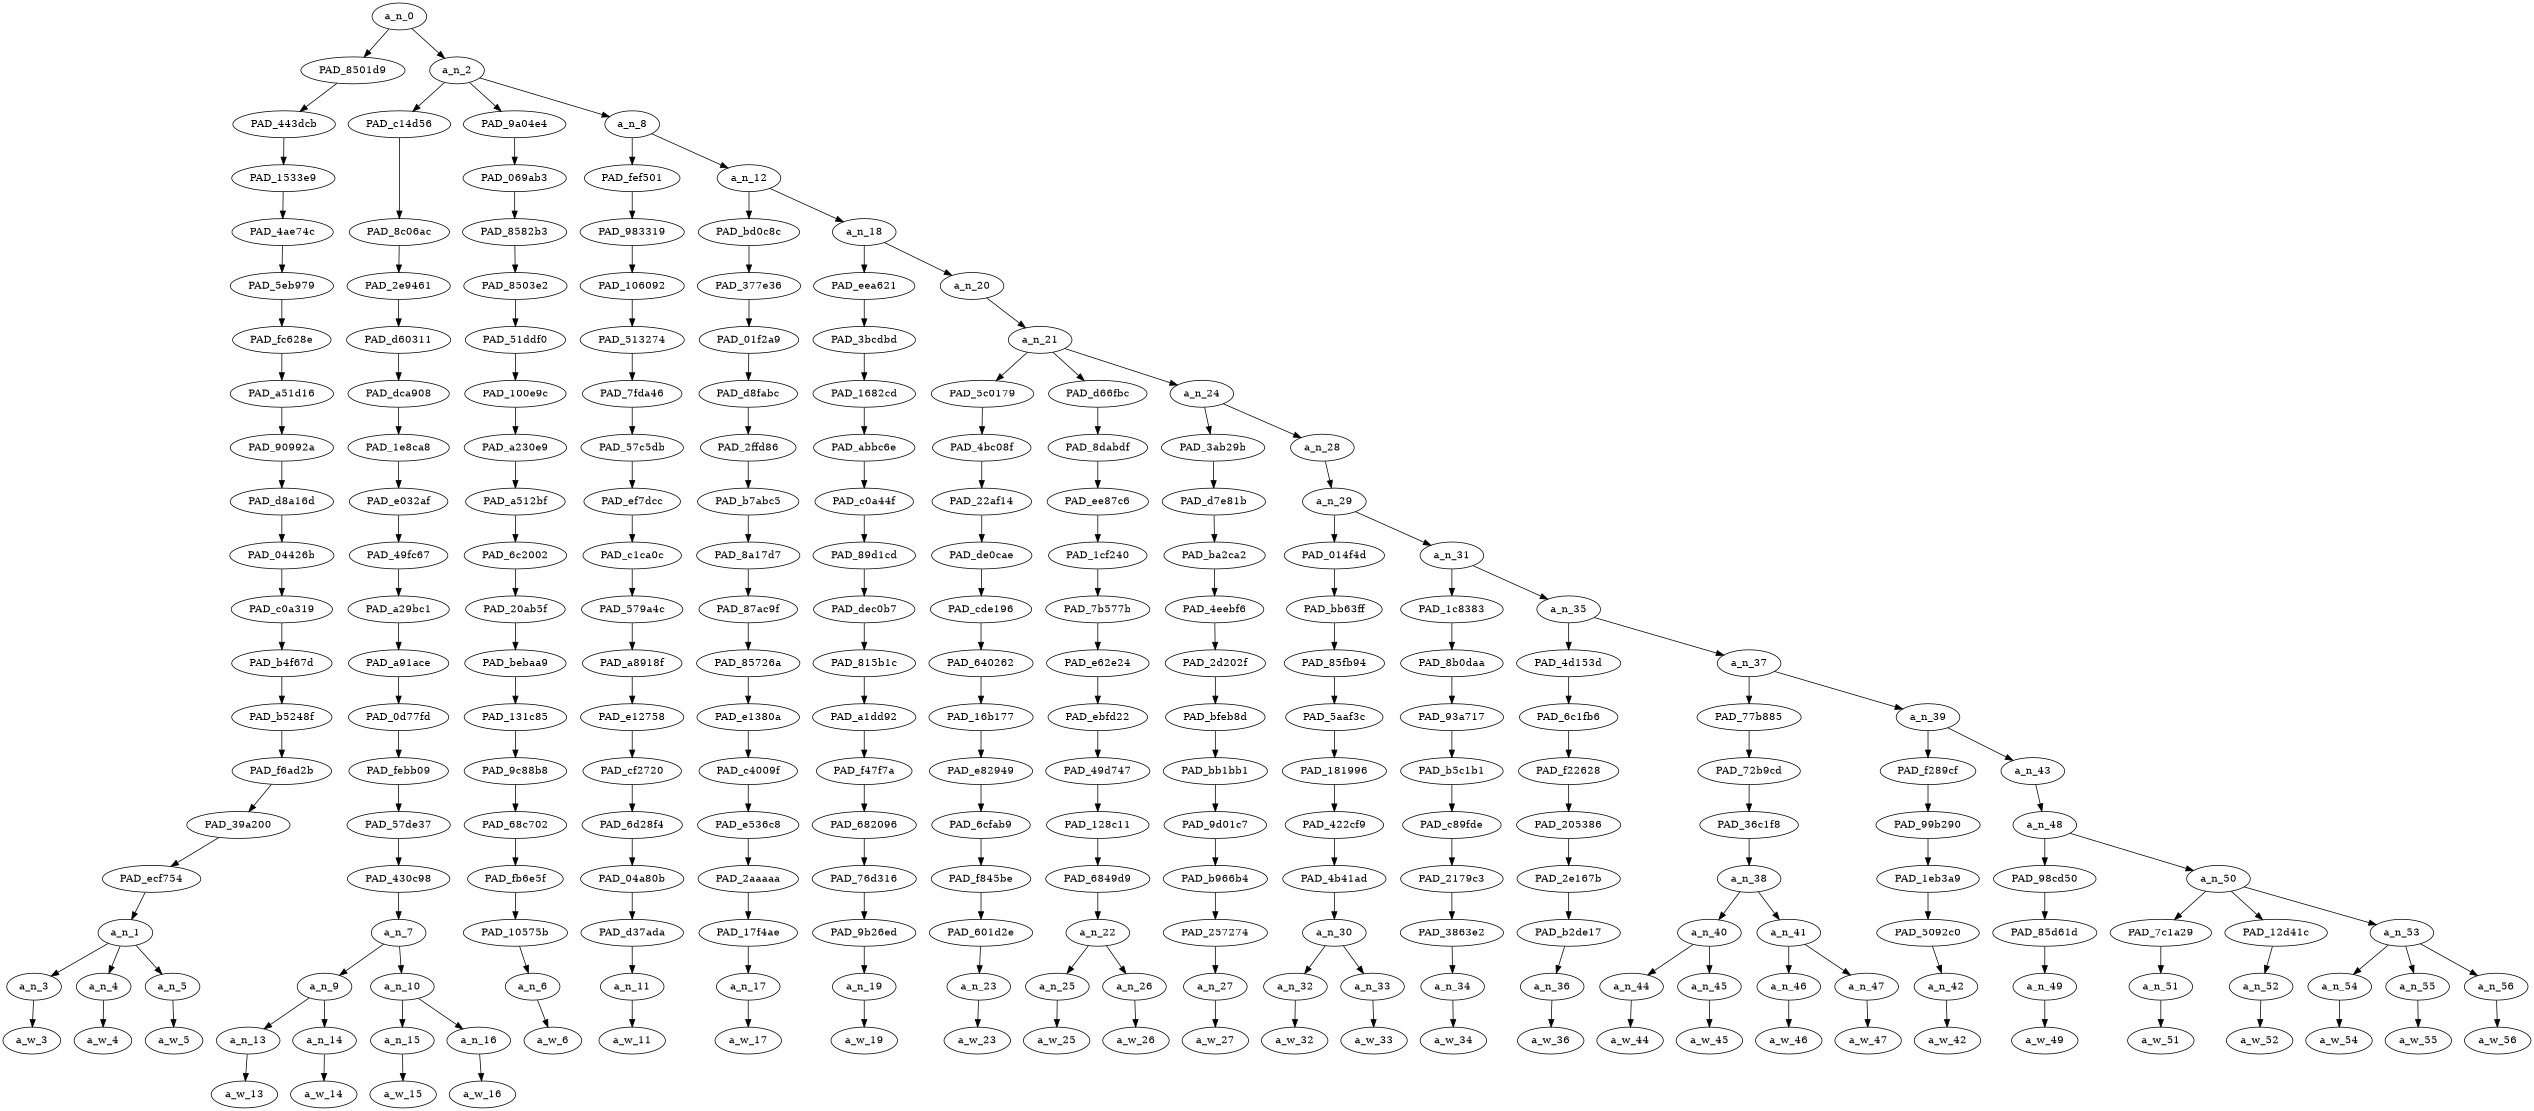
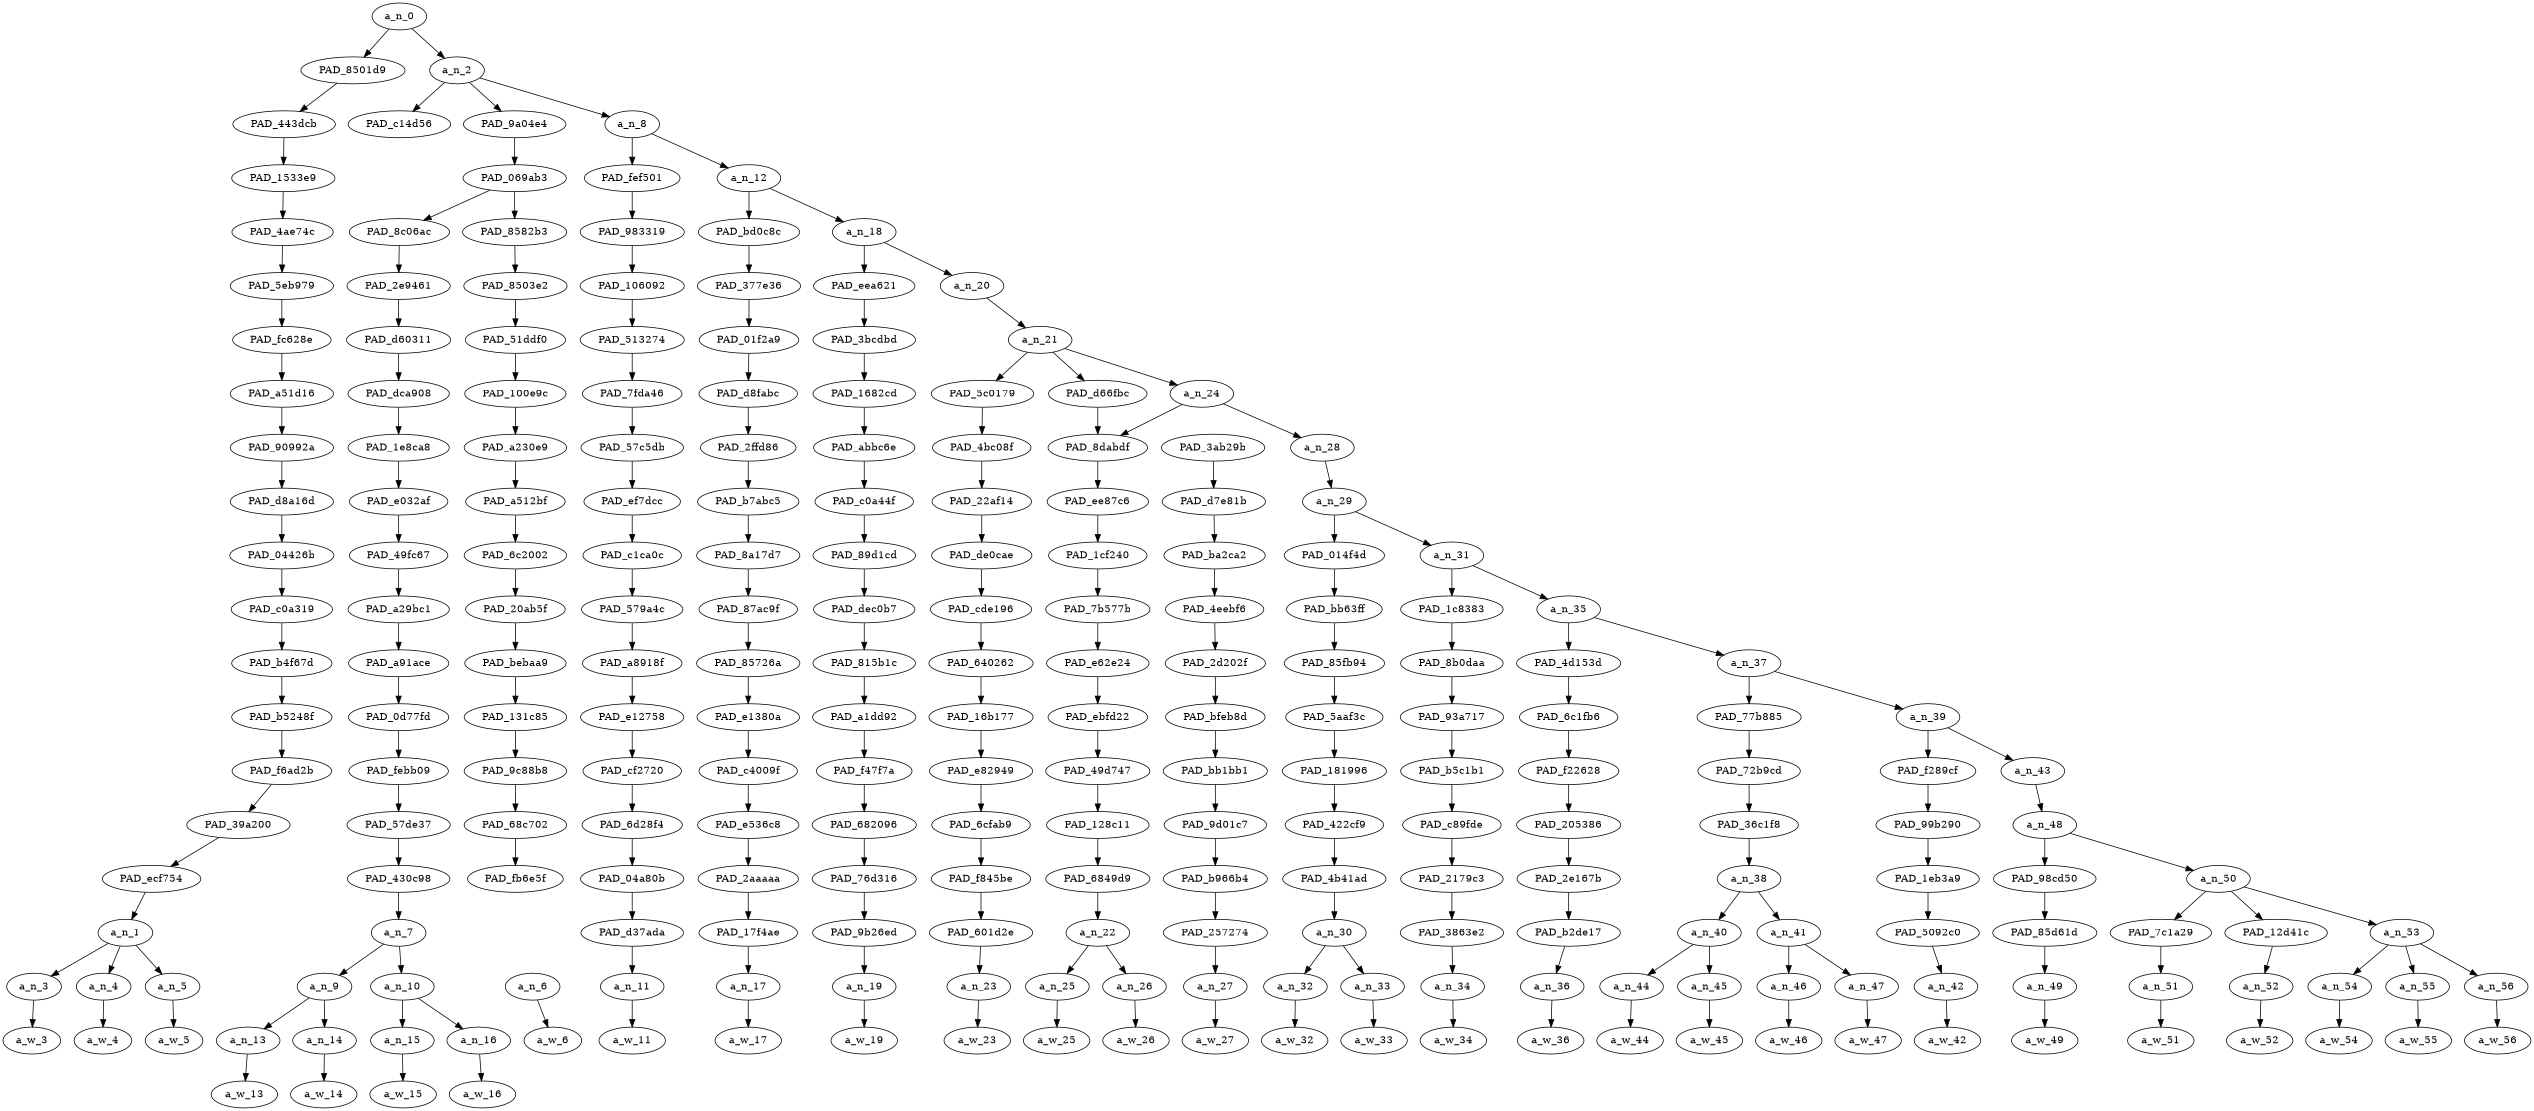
edge "PAD_c14d56" -> "PAD_8c06ac": now "PAD_069ab3" -> "PAD_8c06ac"
edge "a_n_24" -> "PAD_3ab29b": now "a_n_24" -> "PAD_8dabdf"
node "PAD_10575b": removed
